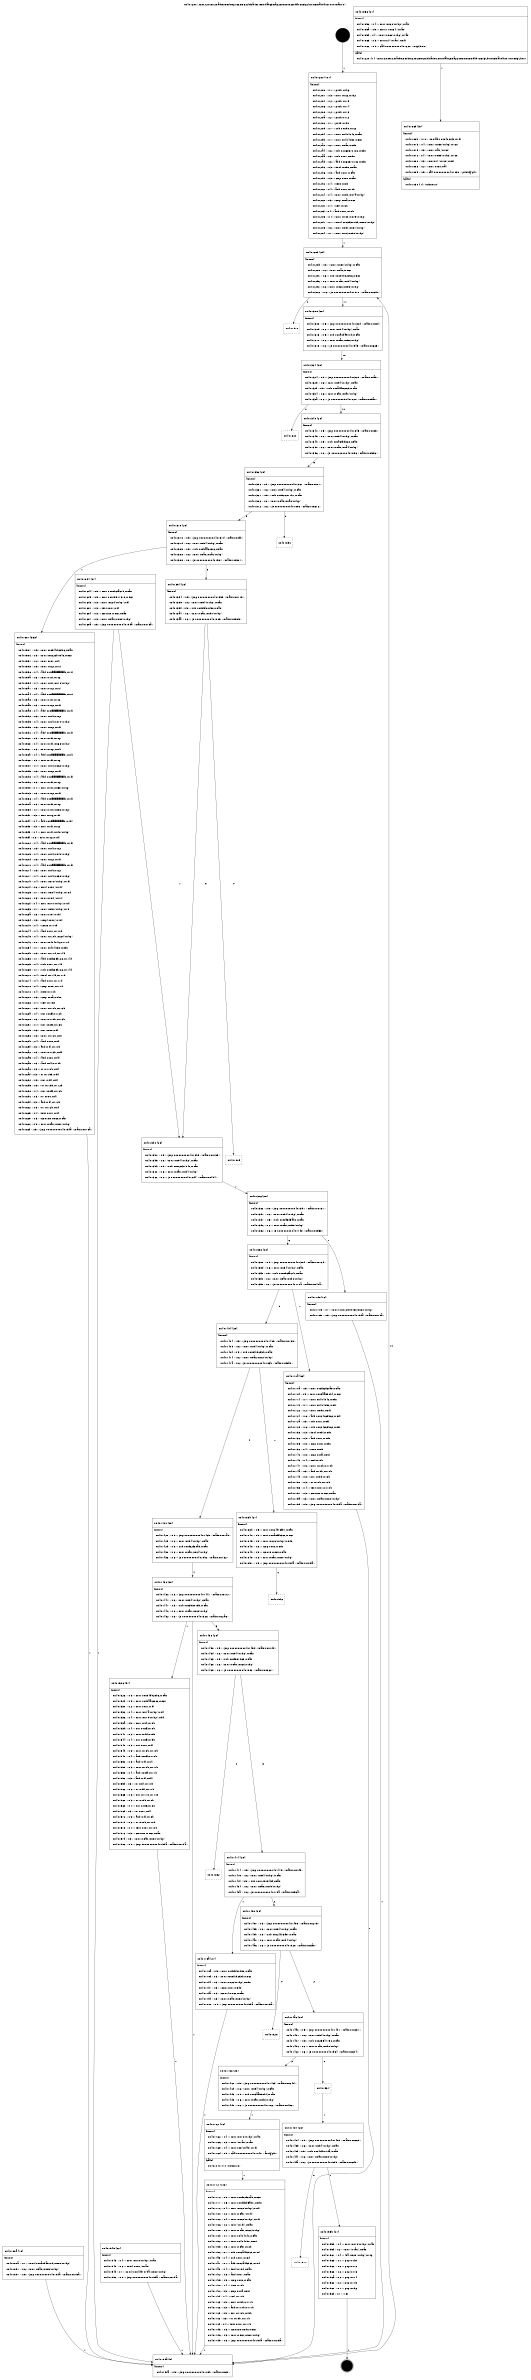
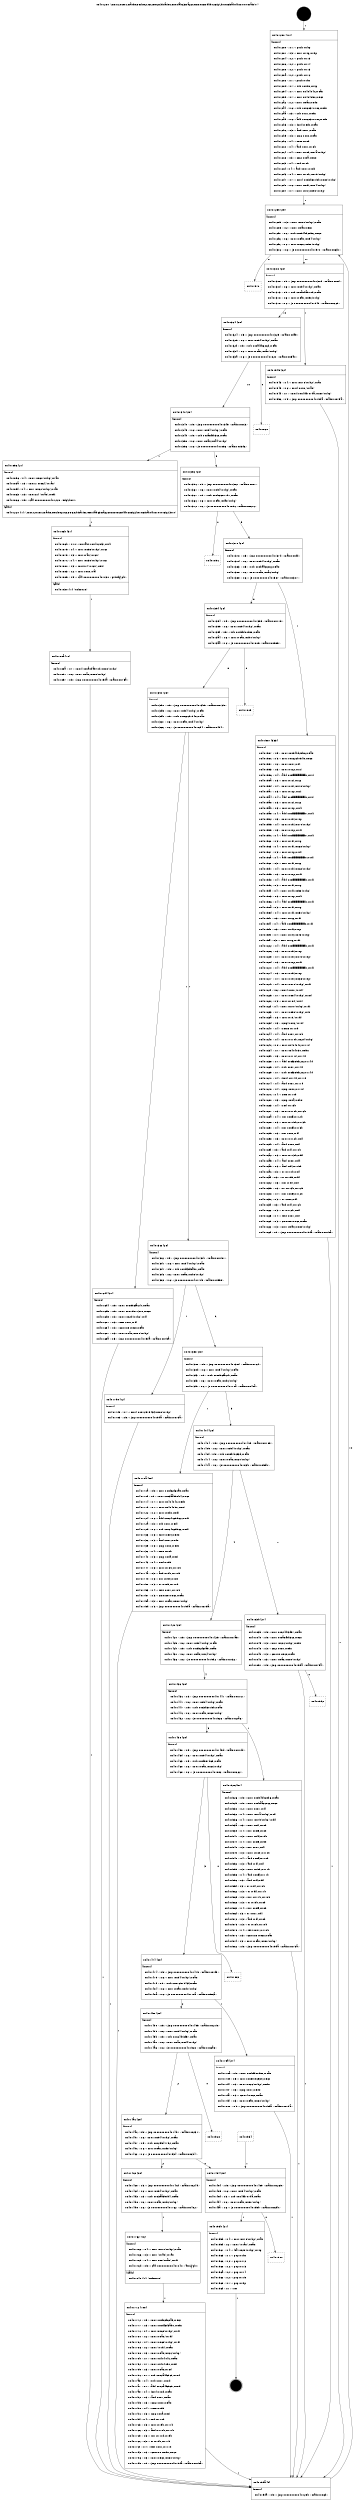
edge "0x401308 [28]" -> "0x401945 [22]": added, label "1"
edge "0x401340 [28]" -> "0x401856 [21]": added, label "1"
edge "0x40186b [31]" -> "0x40188a [18]": added, label "1"
edge "0x4016d4 [27]" -> "0x4013b0 [28]": reversed
edge "0x40143c [28]" -> "0x4019da [5]": now "0x40183b [27]" -> "0x4019da [5]"
edge "0x4014ac [28]" -> "0x401934": now "0x4014ac [28]" -> "0x4014e4 [28]"
